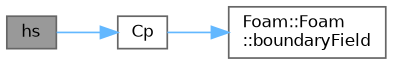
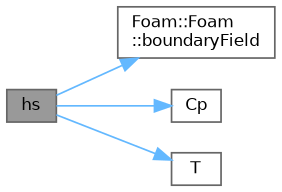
edge "Cp" -> "Foam::Foam ::boundaryField": now "hs" -> "Foam::Foam ::boundaryField"
node "T": added
